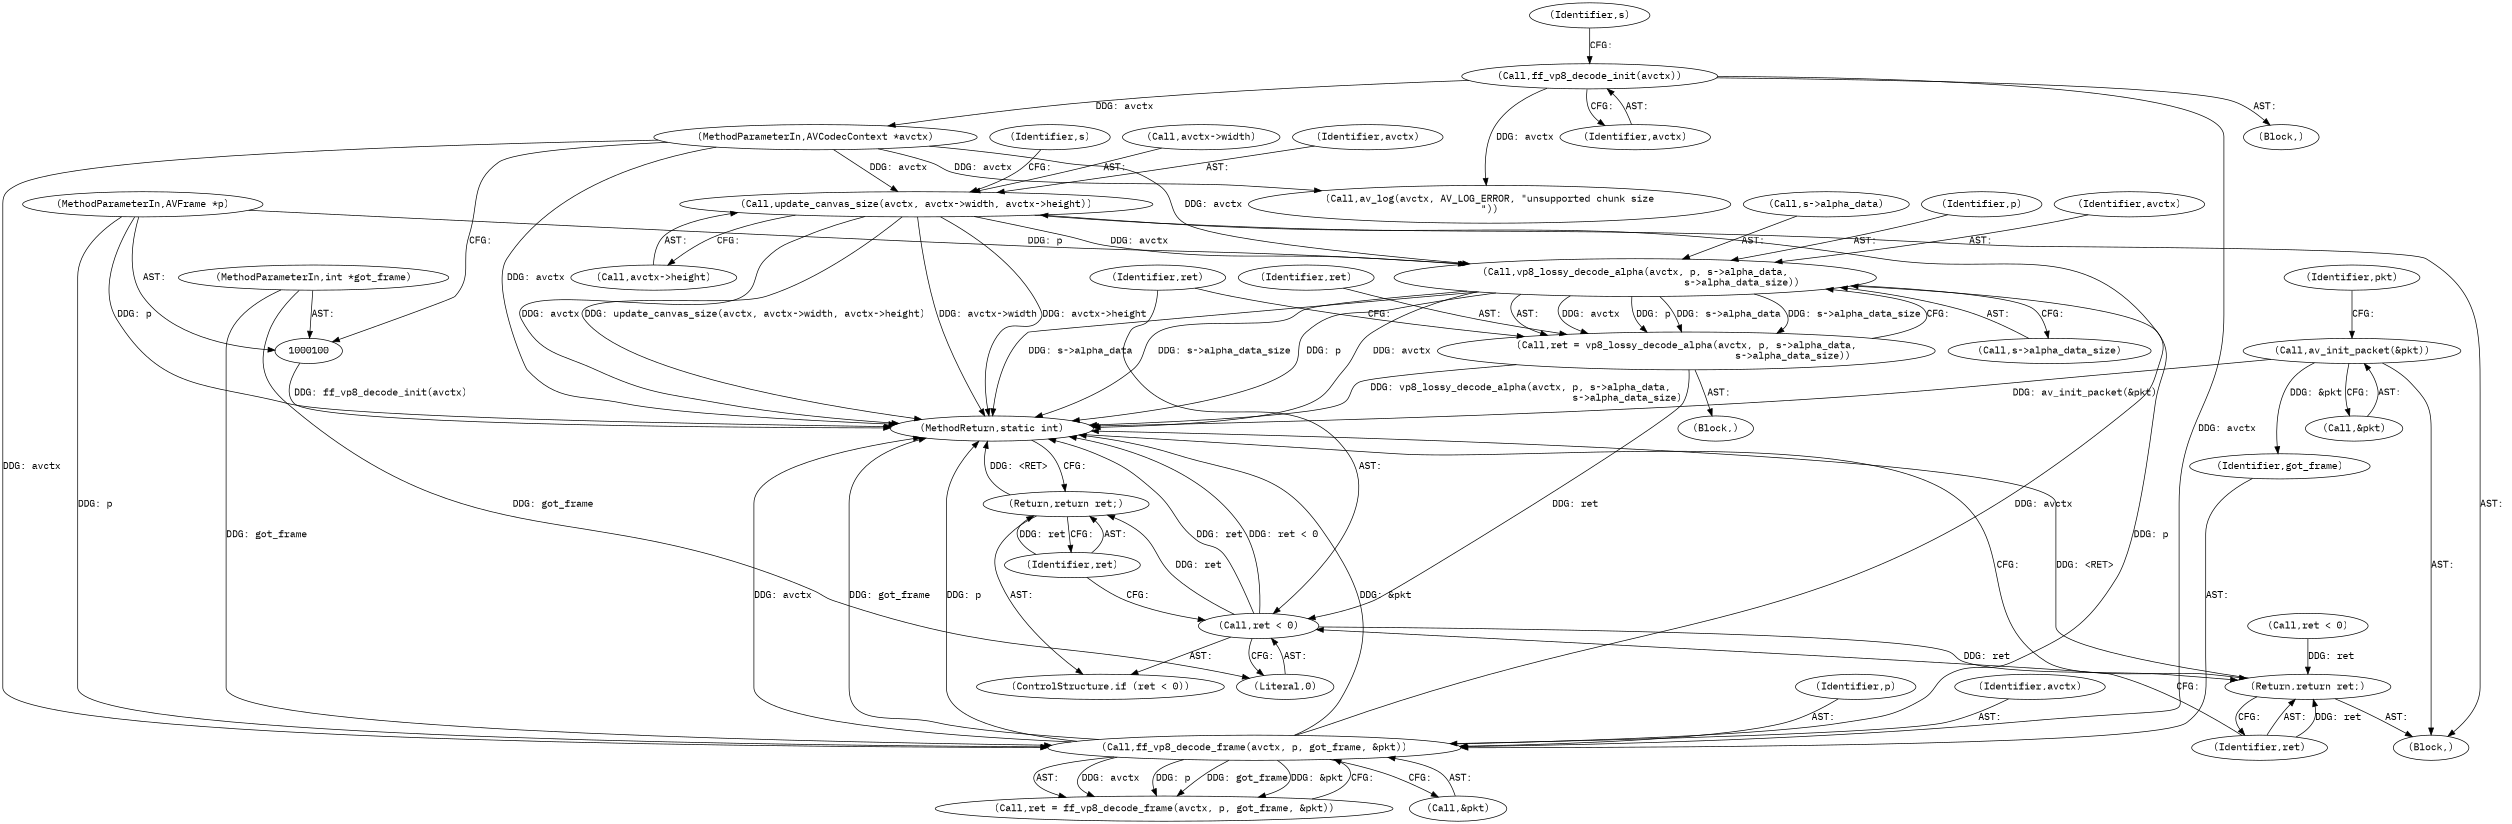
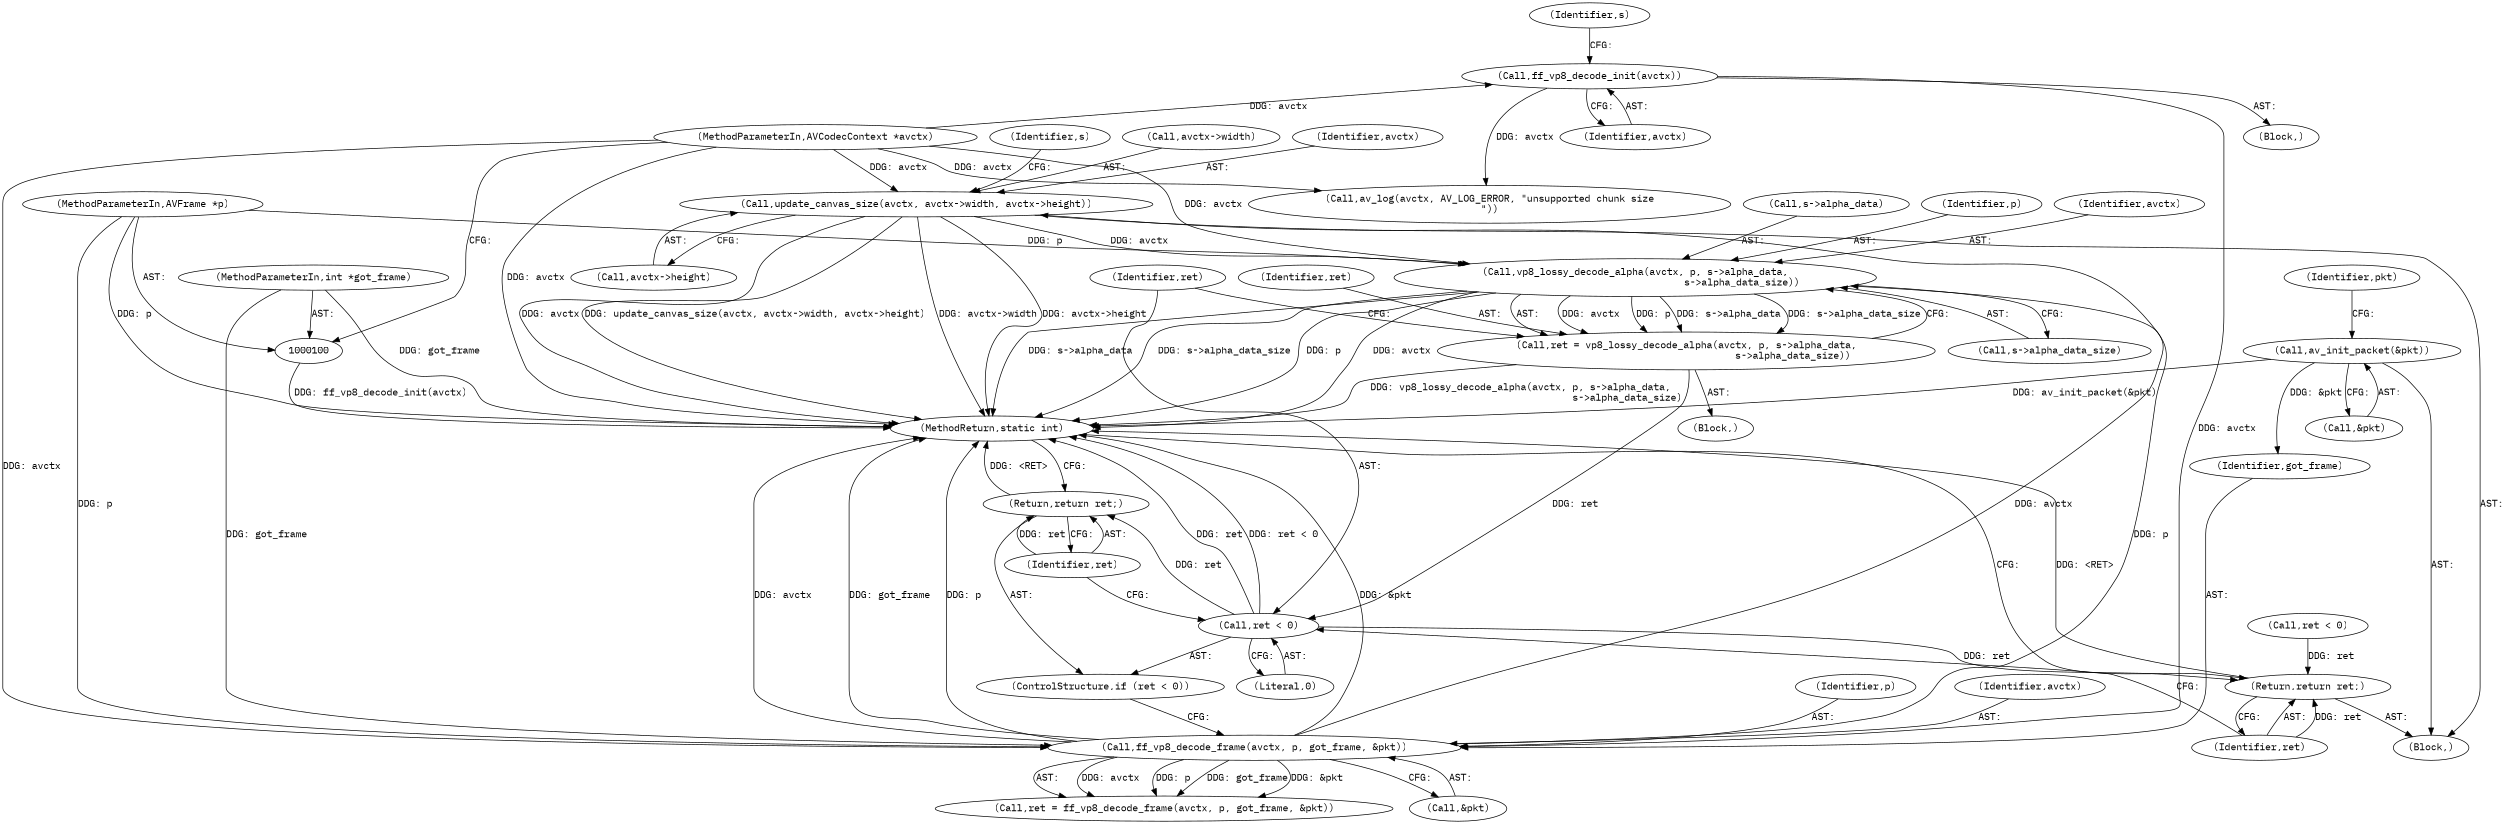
edge "(Call,ff_vp8_decode_init(avctx))" -> "(MethodParameterIn,AVCodecContext *avctx)": reversed
edge "(MethodParameterIn,int *got_frame)" -> "(Literal,0)": now "(MethodParameterIn,int *got_frame)" -> "(MethodReturn,static int)"
edge "(Call,ret = ff_vp8_decode_frame(avctx, p, got_frame, &pkt))" -> "(Call,ff_vp8_decode_frame(avctx, p, got_frame, &pkt))": now "(ControlStructure,if (ret < 0))" -> "(Call,ff_vp8_decode_frame(avctx, p, got_frame, &pkt))"
